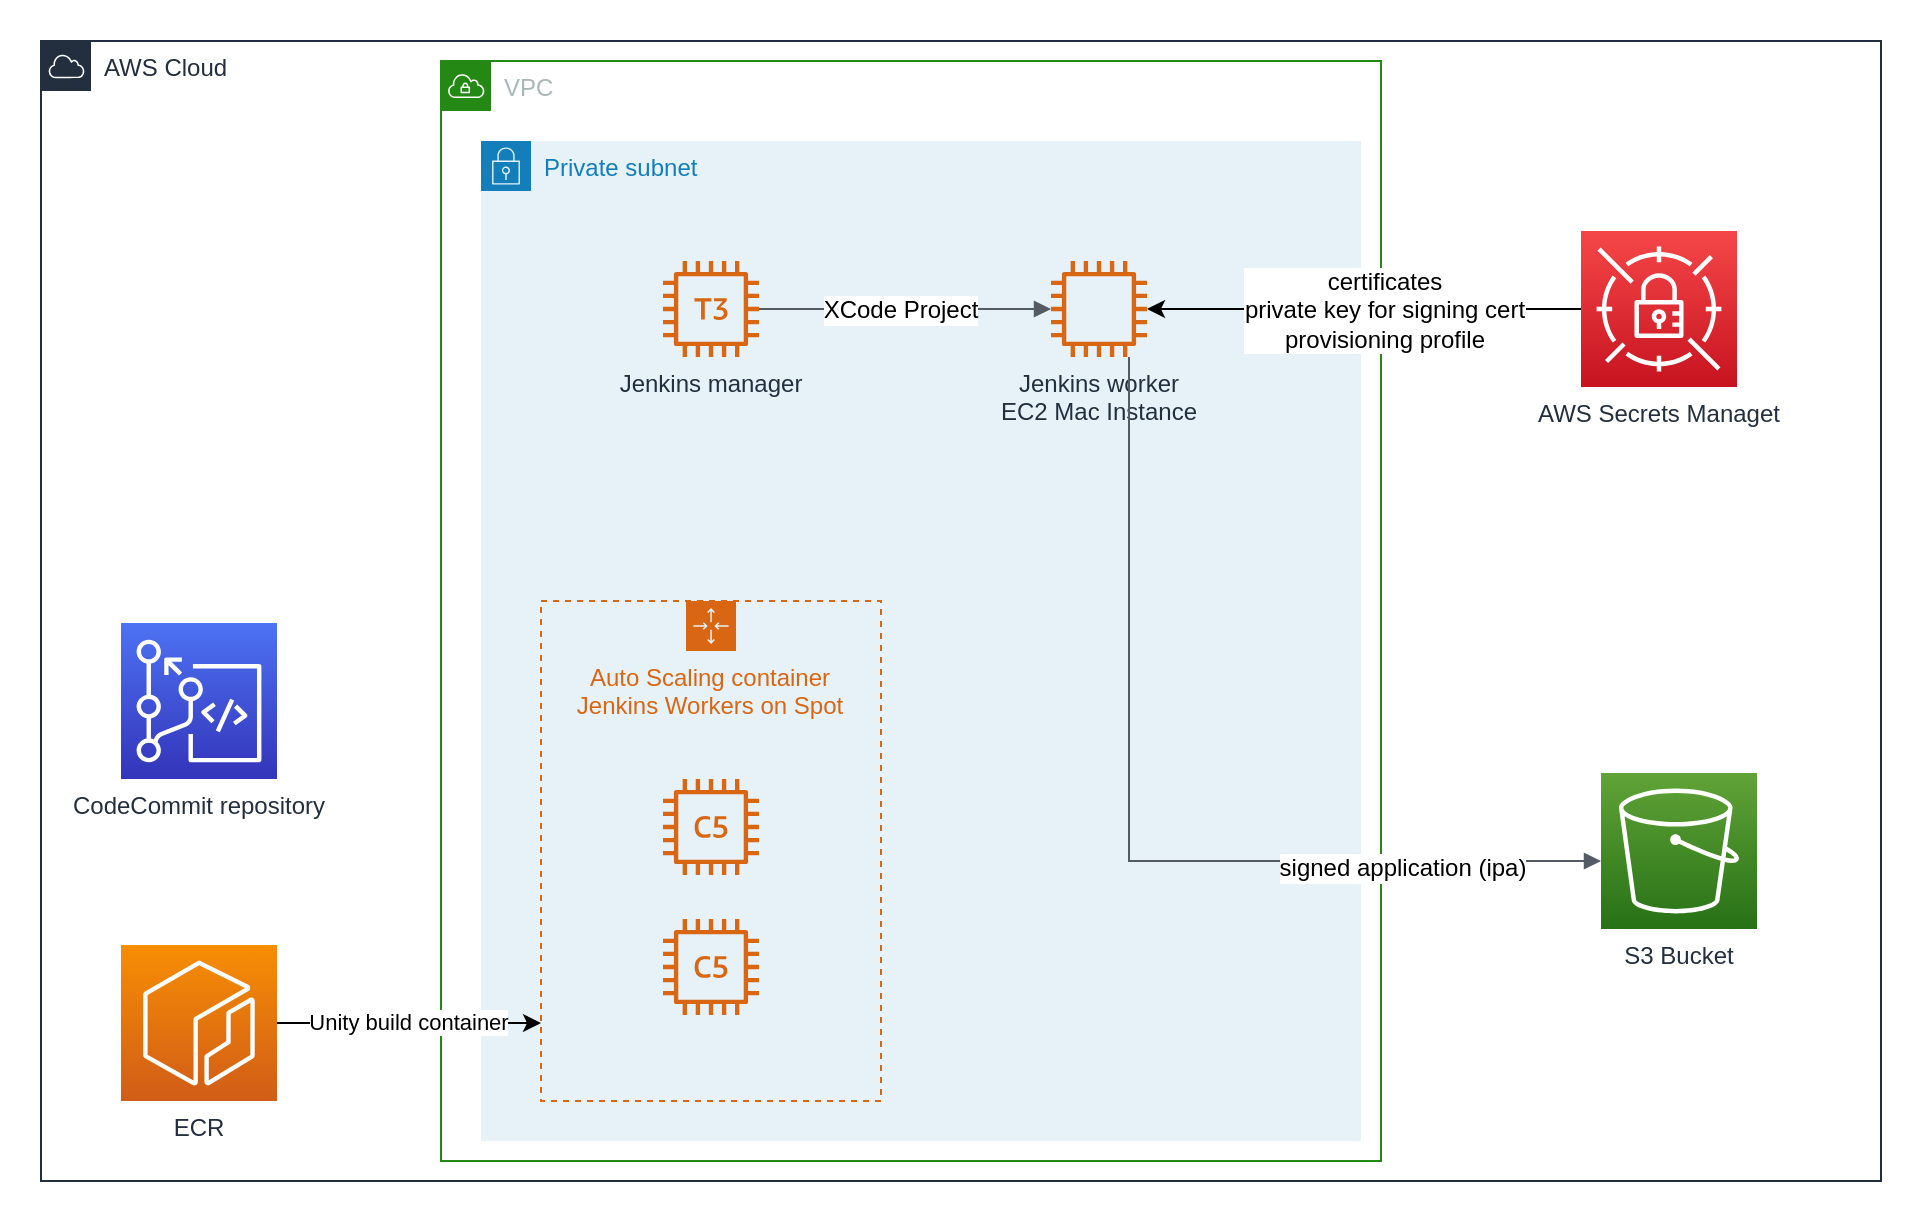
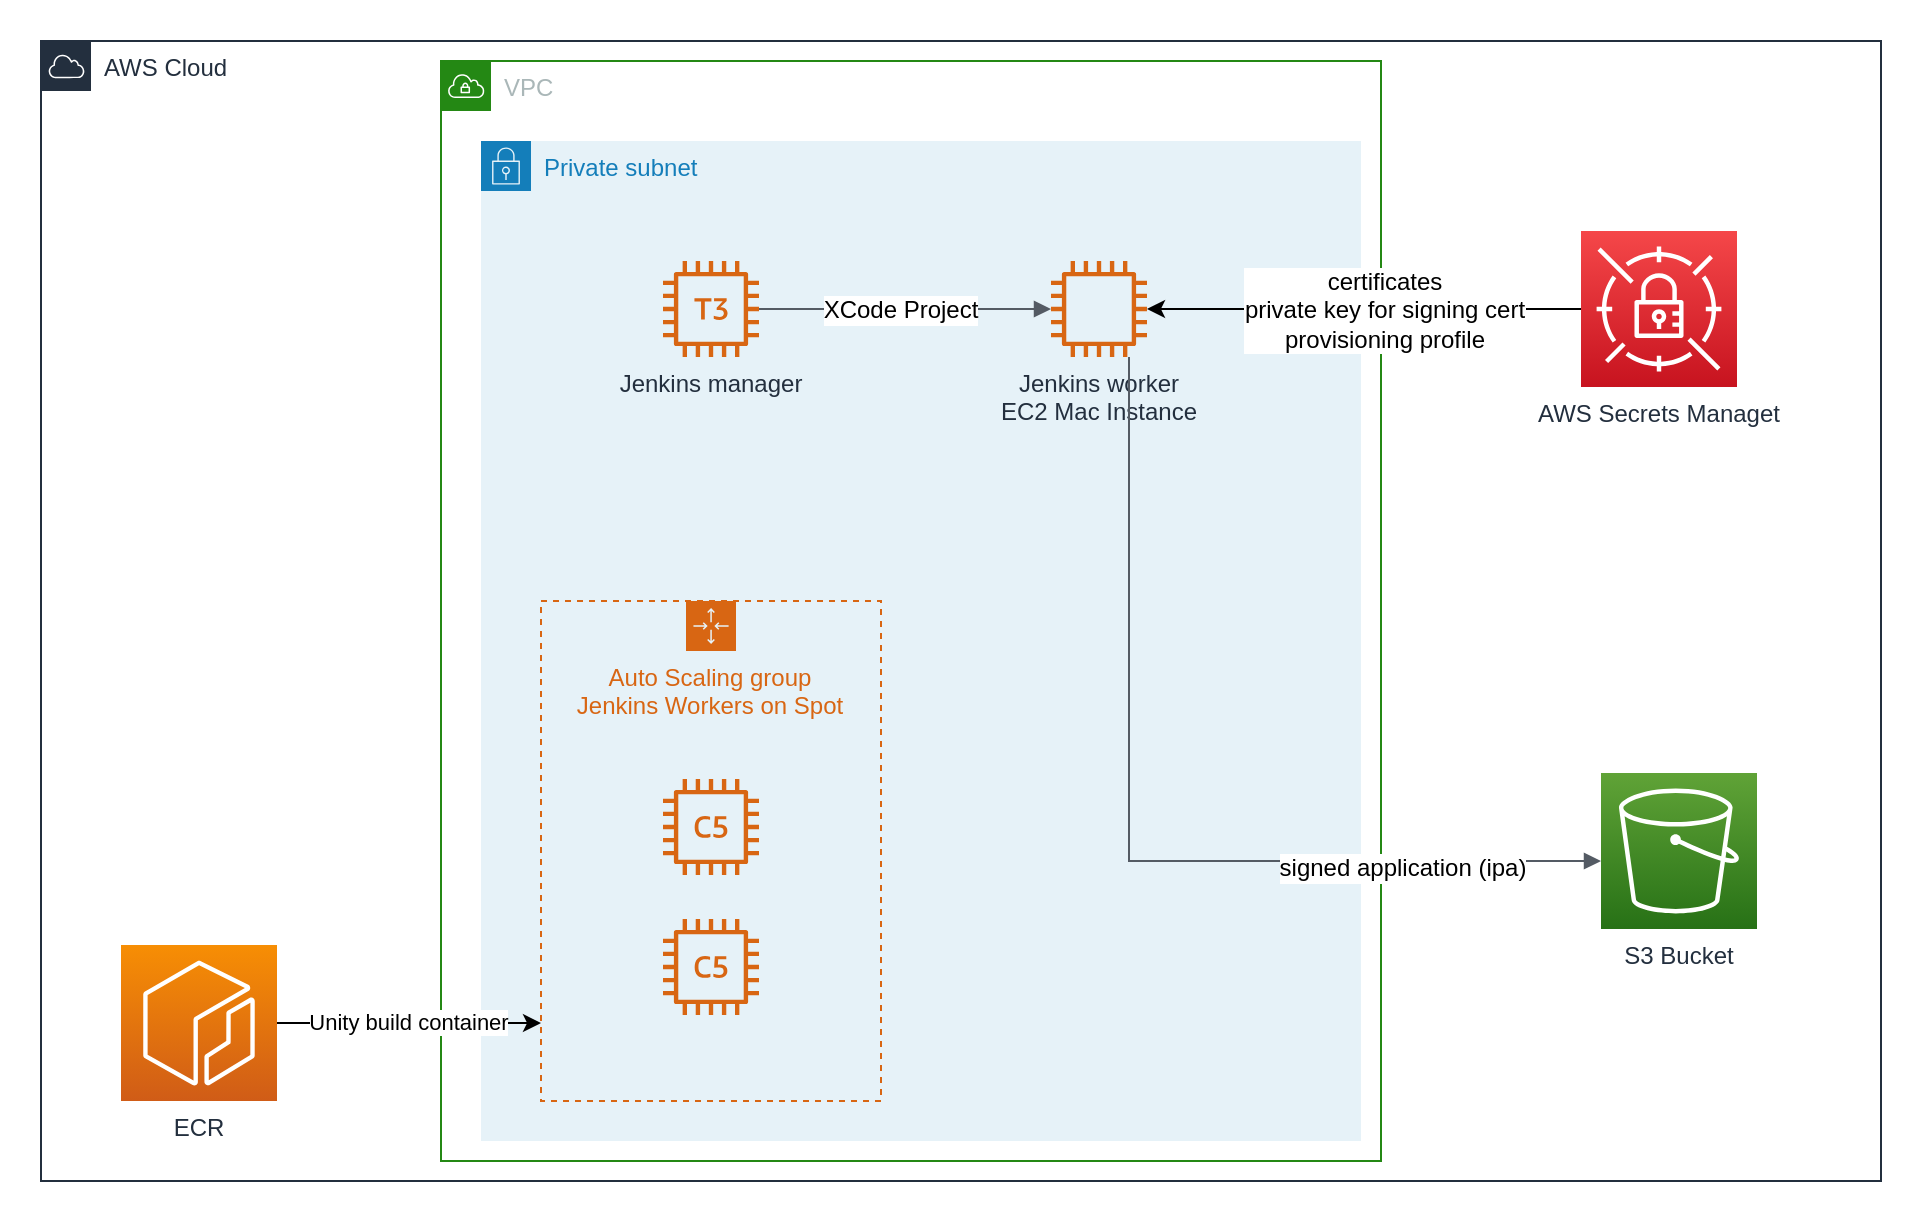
node "Auto Scaling container Jenkins Workers on Spot": label "Auto Scaling container Jenkins Workers on Spot" -> "Auto Scaling group Jenkins Workers on Spot"
node "CodeCommit repository": removed
